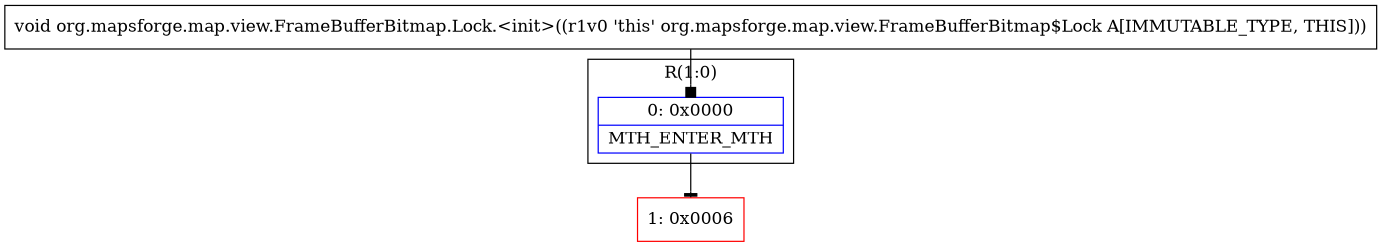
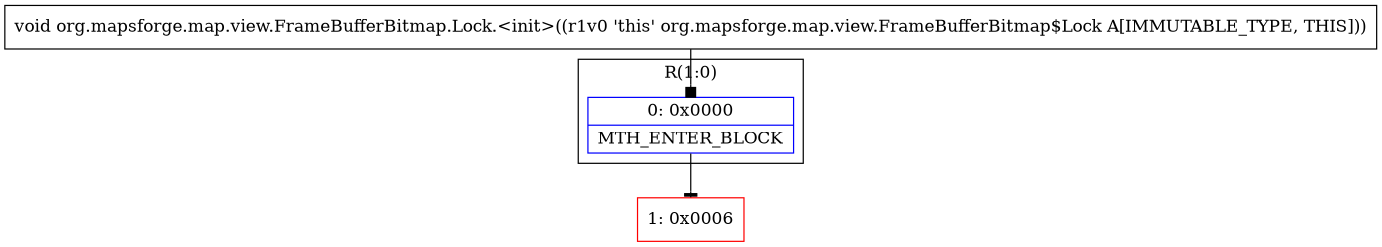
node "0: 0x0000": text "MTH_ENTER_MTH" -> "MTH_ENTER_BLOCK"
